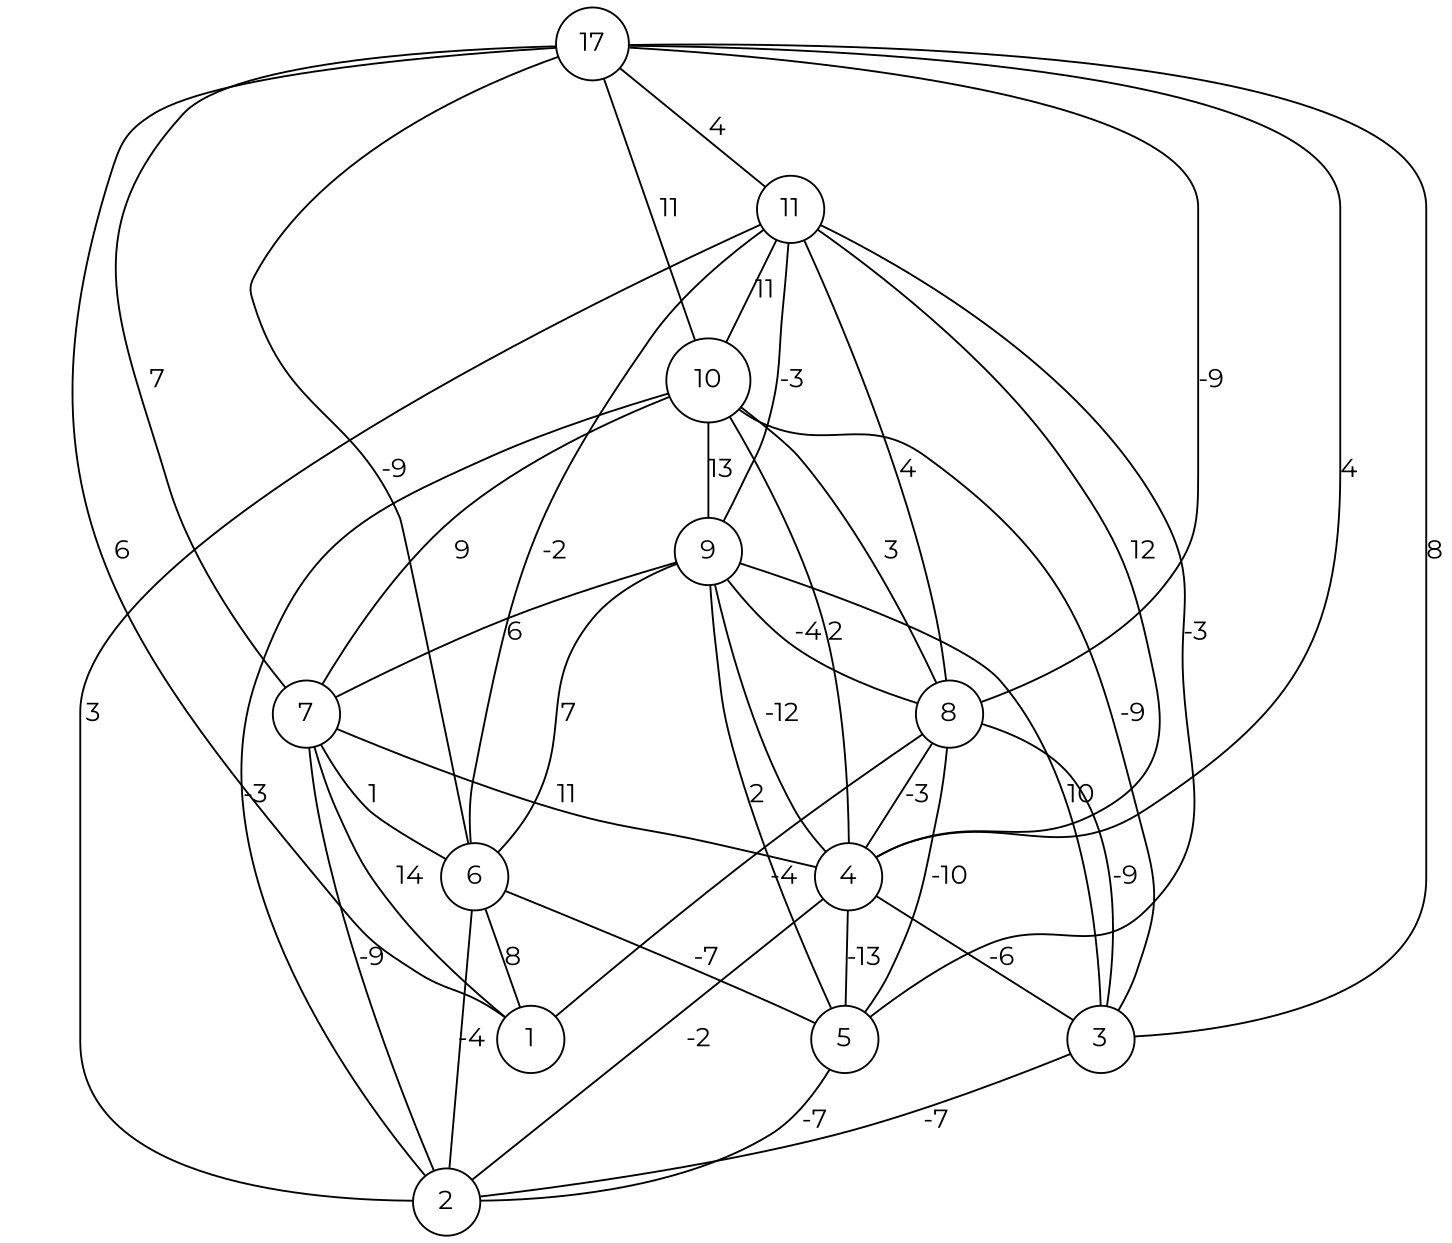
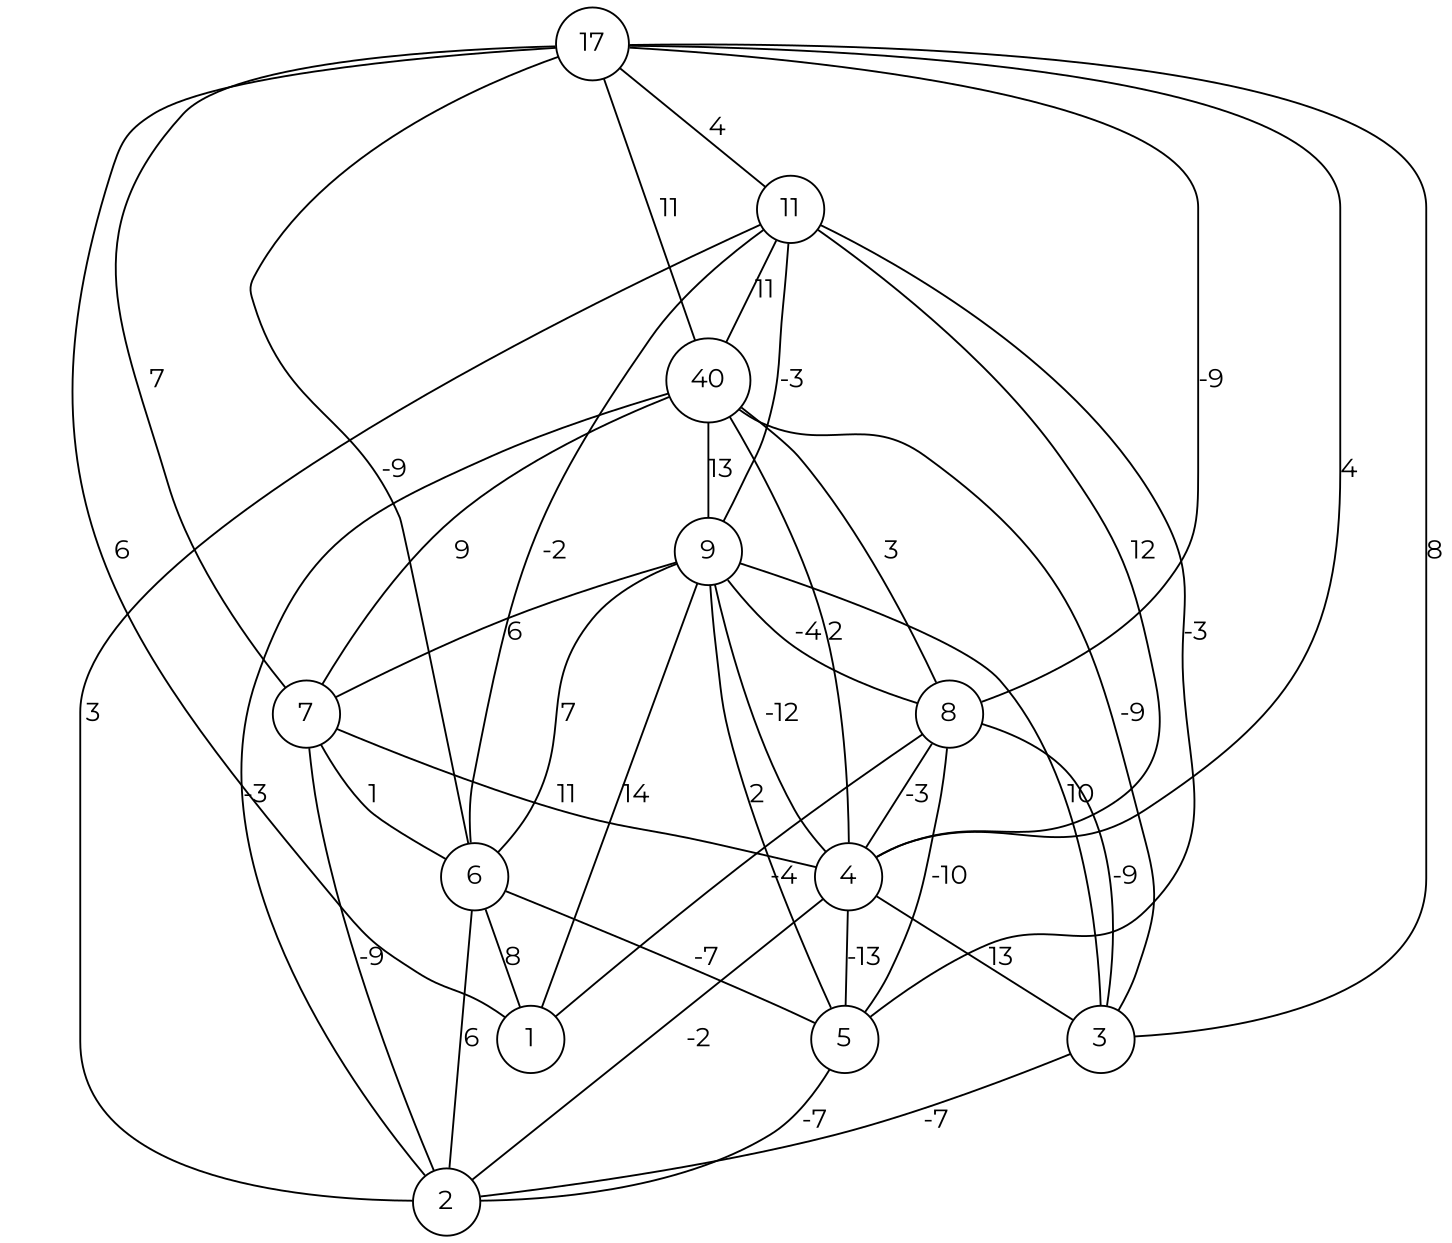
node "10": label "10" -> "40"
edge "11" -- "8": removed, label "4"
edge "7" -- "1": now "9" -- "1"
edge "4" -- "3": label "-6" -> "13"
edge "6" -- "2": label "-4" -> "6"
